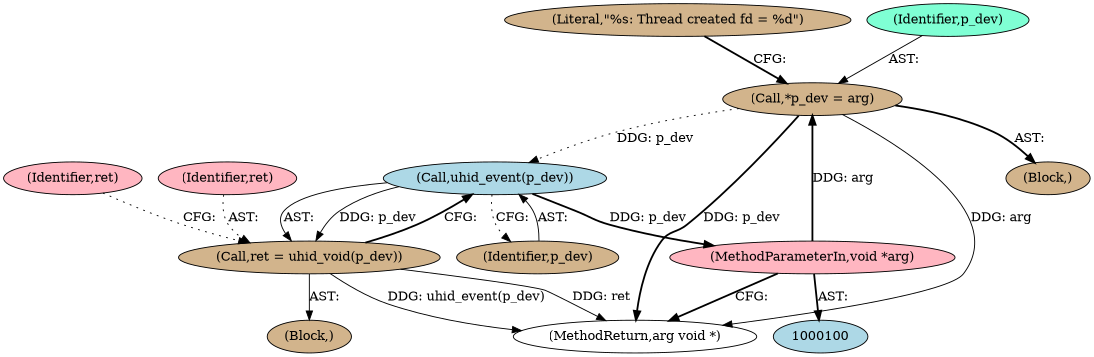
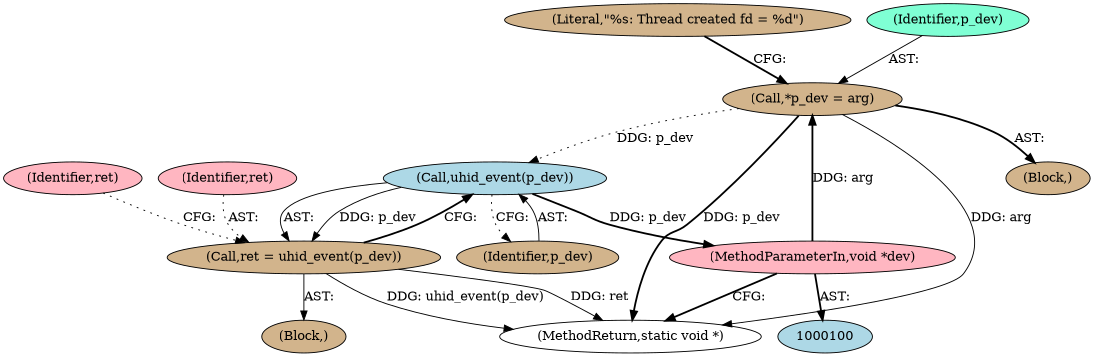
node "(Call,ret = uhid_void(p_dev))": label "(Call,ret = uhid_void(p_dev))" -> "(Call,ret = uhid_event(p_dev))"
node "(MethodParameterIn,void *arg)": label "(MethodParameterIn,void *arg)" -> "(MethodParameterIn,void *dev)"
node "(MethodReturn,arg void *)": label "(MethodReturn,arg void *)" -> "(MethodReturn,static void *)"
